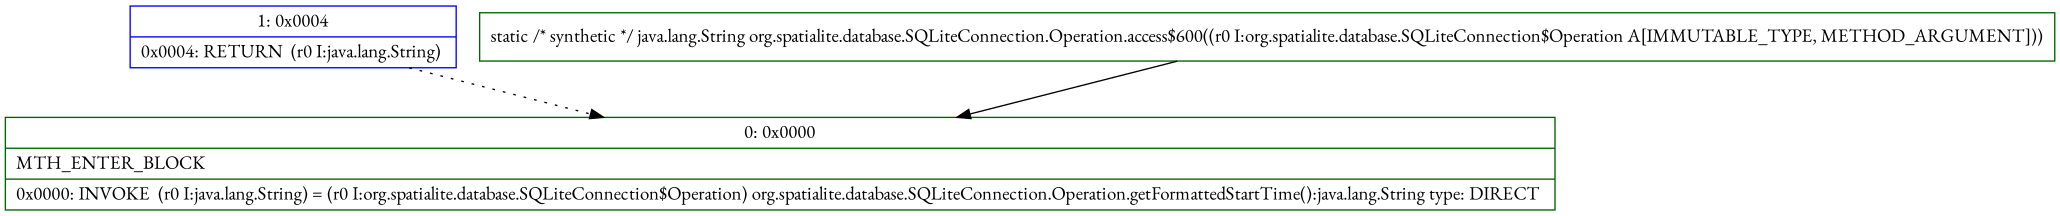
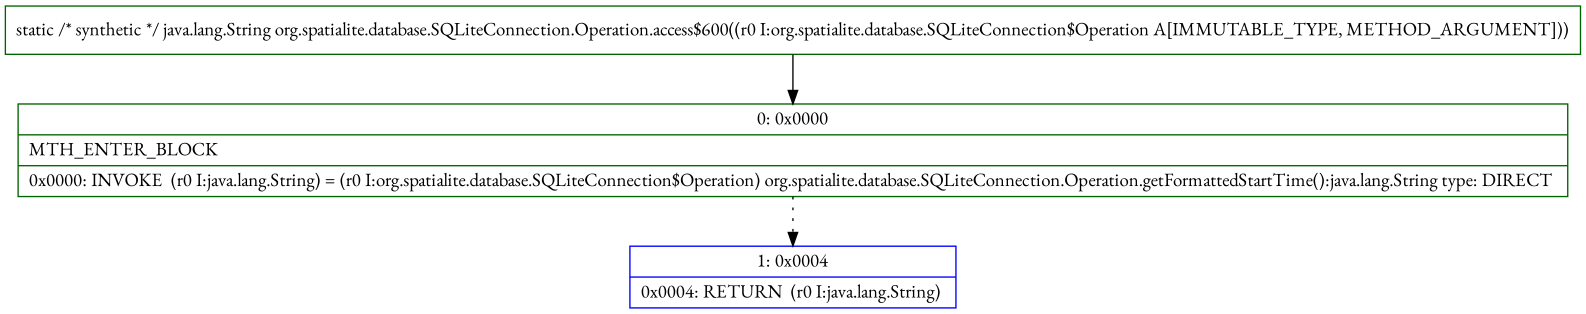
edge "1: 0x0004" -> "0: 0x0000": reversed
